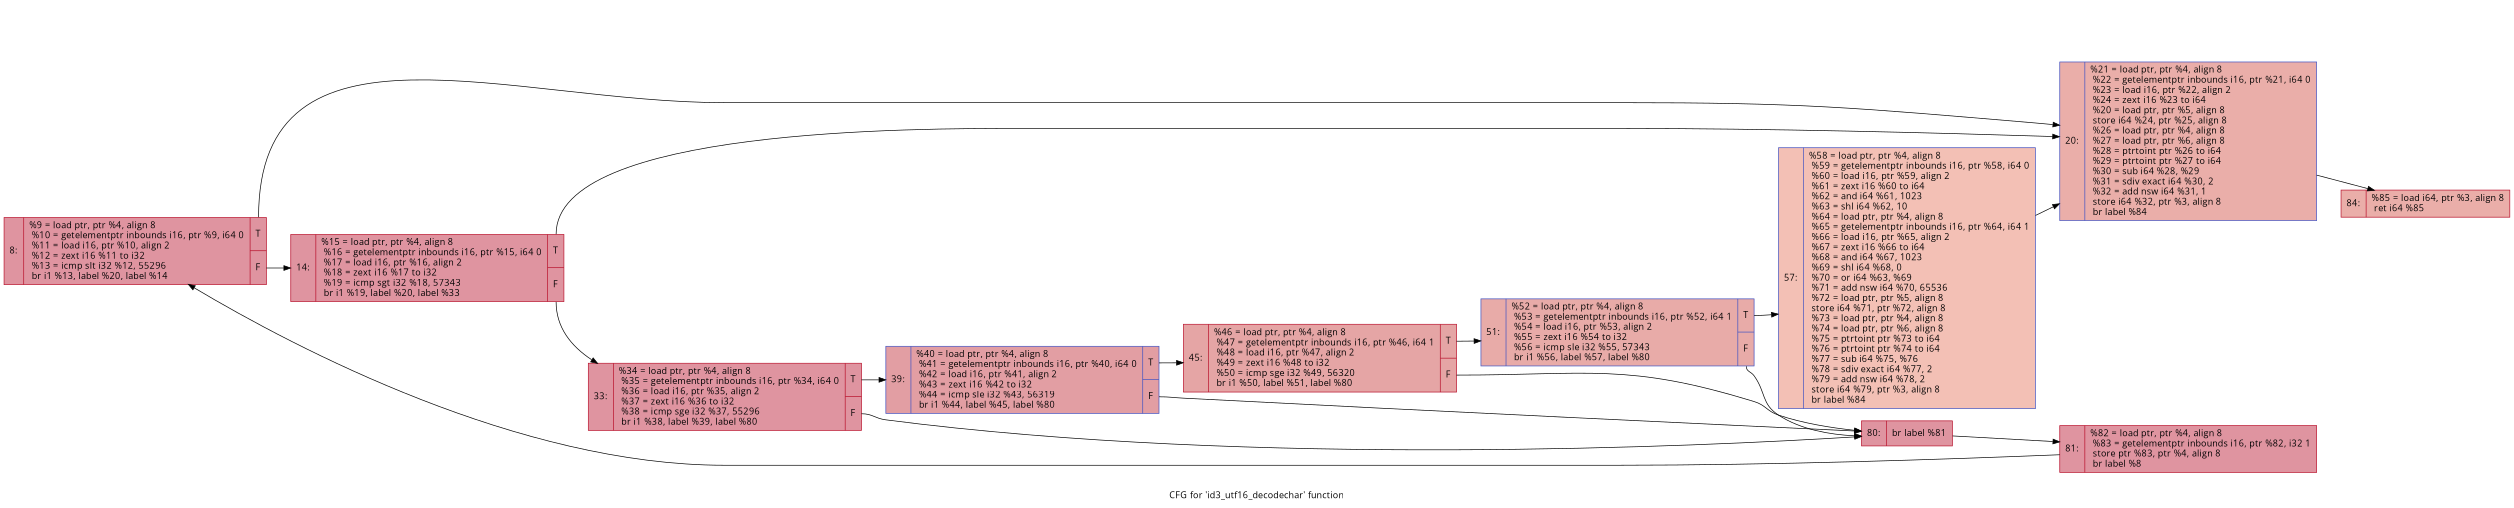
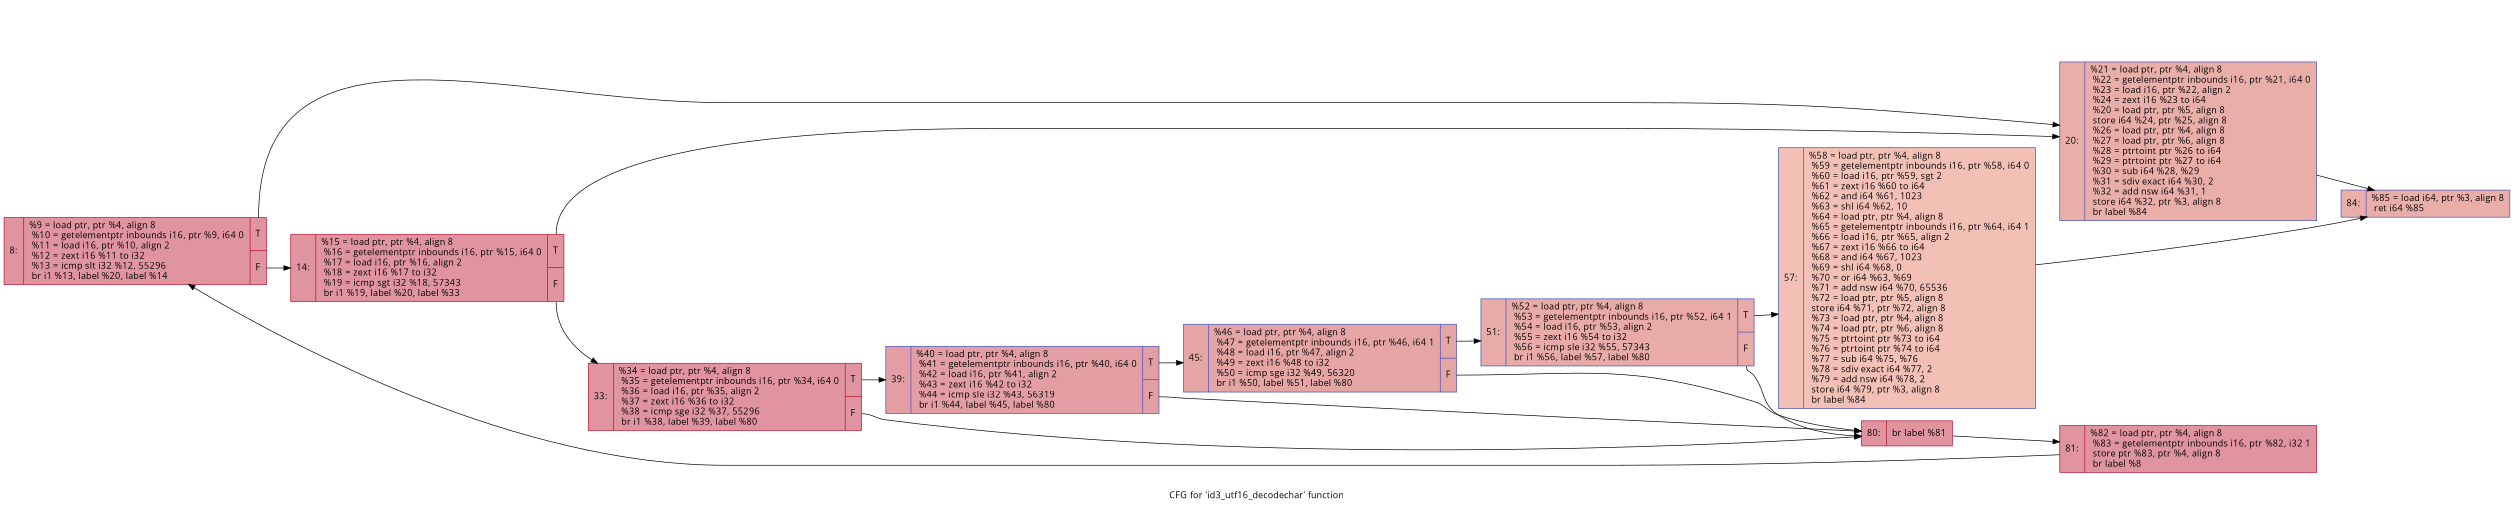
node "57:": text "%60 = load i16, ptr %59, align 2" -> "%60 = load i16, ptr %59, sgt 2"
node "84:": color #b70d28ff -> #3d50c3ff
edge "57:" -> "20:": now "57:" -> "84:"
node "45:": color #b70d28ff -> #3d50c3ff
